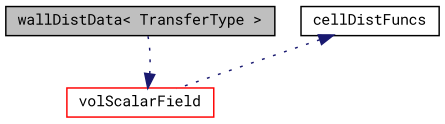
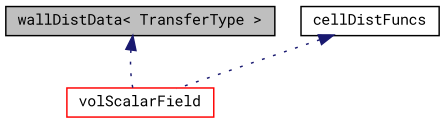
edge "wallDistData< TransferType >" -> "volScalarField": reversed
